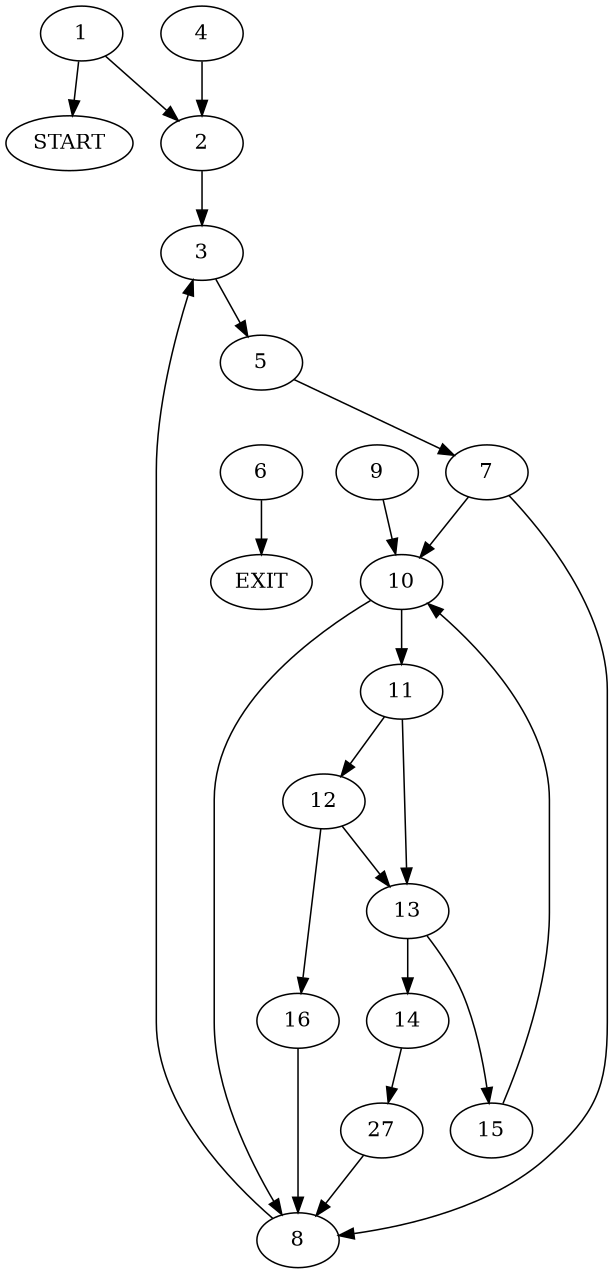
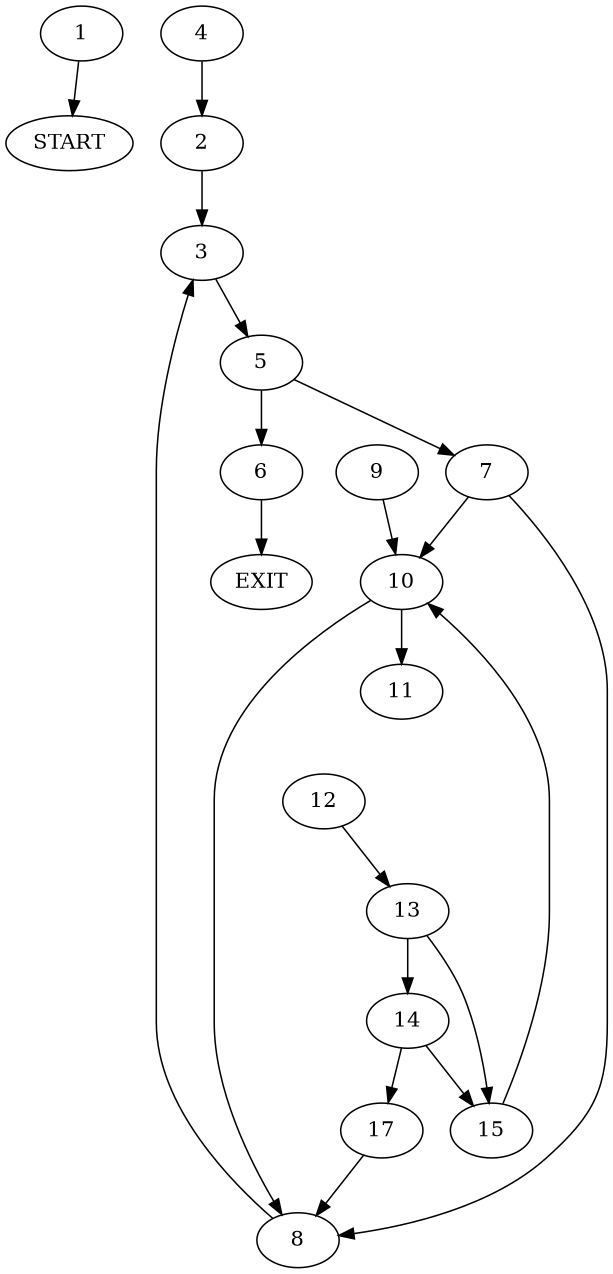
edge "1" -> "2": removed
edge "5" -> "6": added
edge "11" -> "12": removed
edge "11" -> "13": removed
node "16": removed
edge "14" -> "15": added
node "27": label "27" -> "17"
